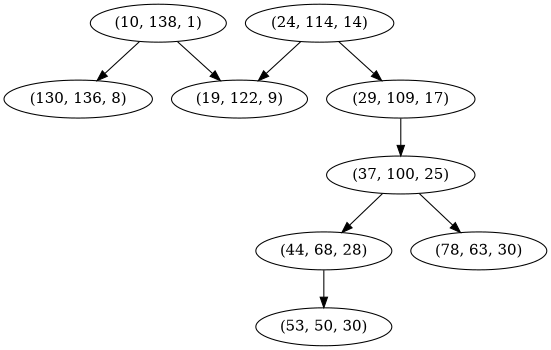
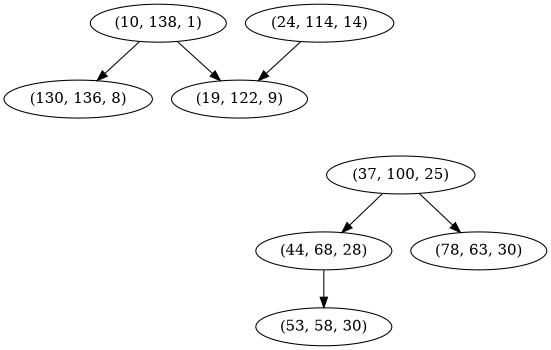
node "(29, 109, 17)": removed
node "(53, 50, 30)": label "(53, 50, 30)" -> "(53, 58, 30)"
